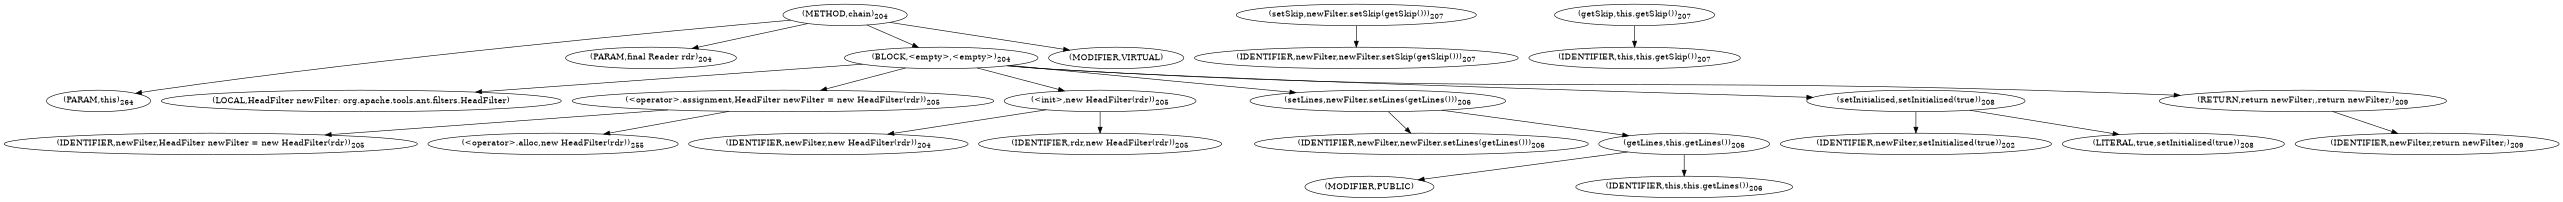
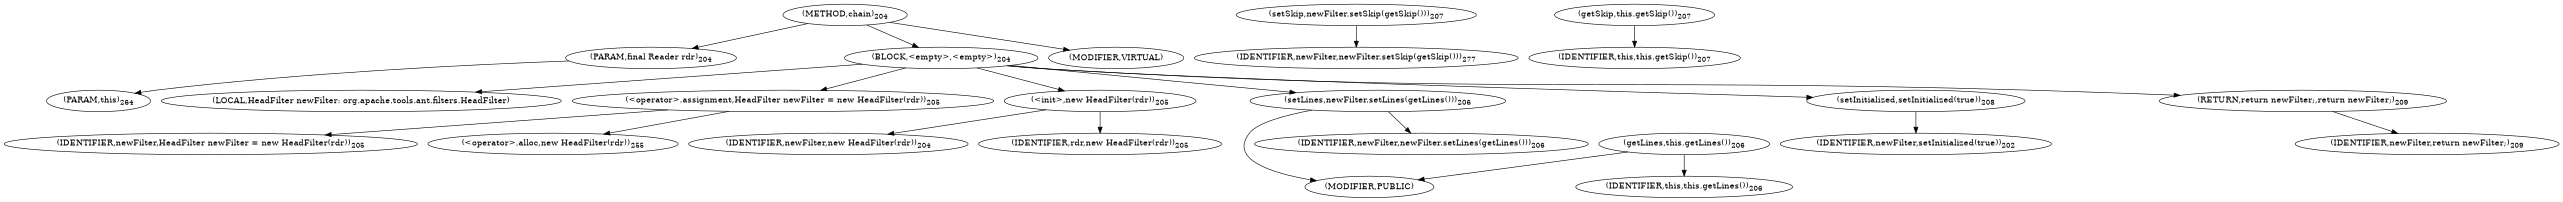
edge "(METHOD,chain)" -> "(PARAM,this)": now "(PARAM,final Reader rdr)" -> "(PARAM,this)"
node "(IDENTIFIER,newFilter,newFilter.setSkip(getSkip()))": text "207" -> "277"
edge "(setLines,newFilter.setLines(getLines()))" -> "(getLines,this.getLines())": now "(setLines,newFilter.setLines(getLines()))" -> "(MODIFIER,PUBLIC)"
node "(LITERAL,true,setInitialized(true))": removed
